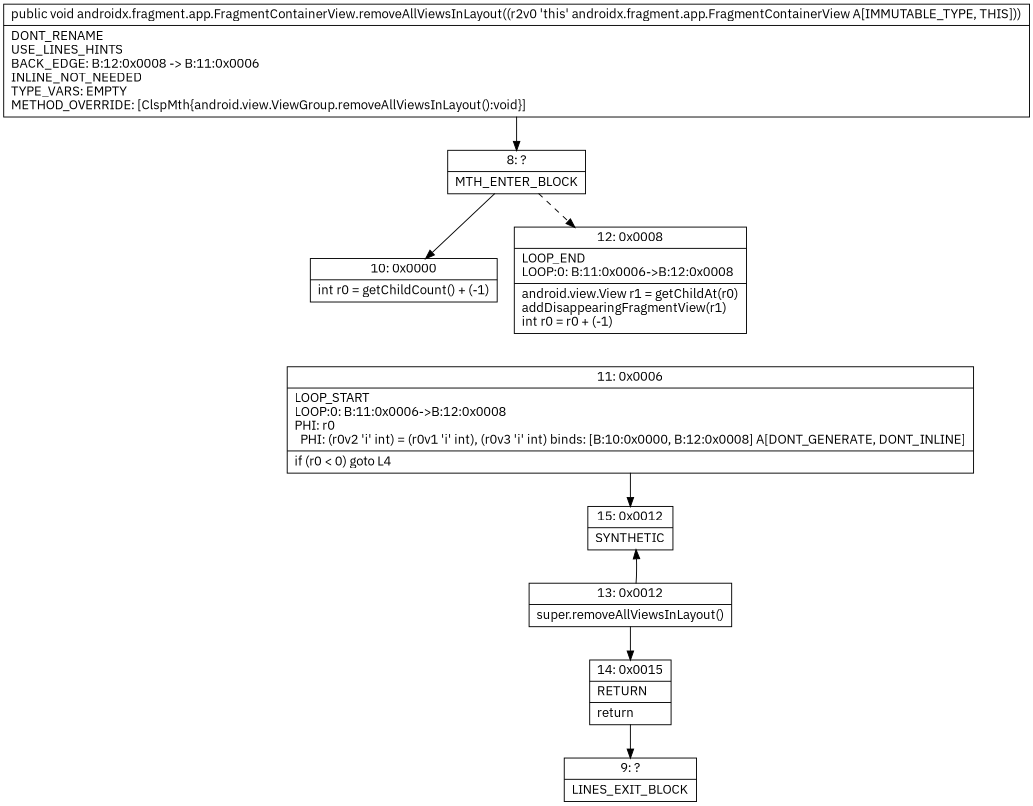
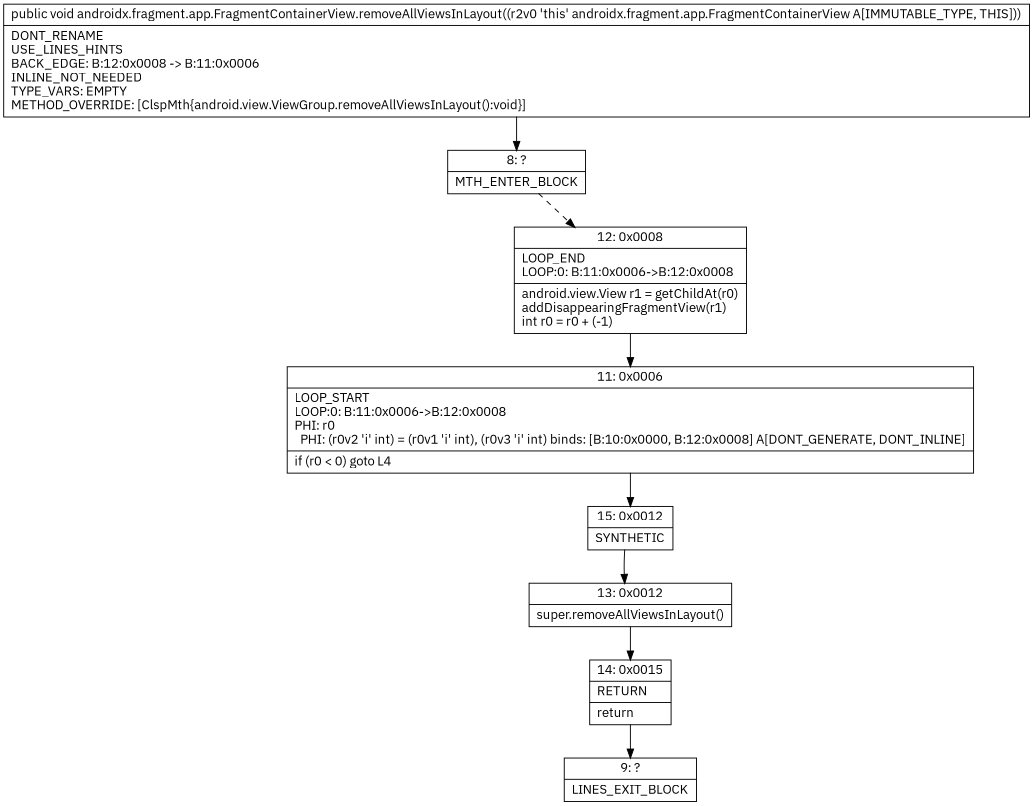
node "10: 0x0000": removed
edge "12: 0x0008" -> "11: 0x0006": added
edge "13: 0x0012" -> "15: 0x0012": reversed
